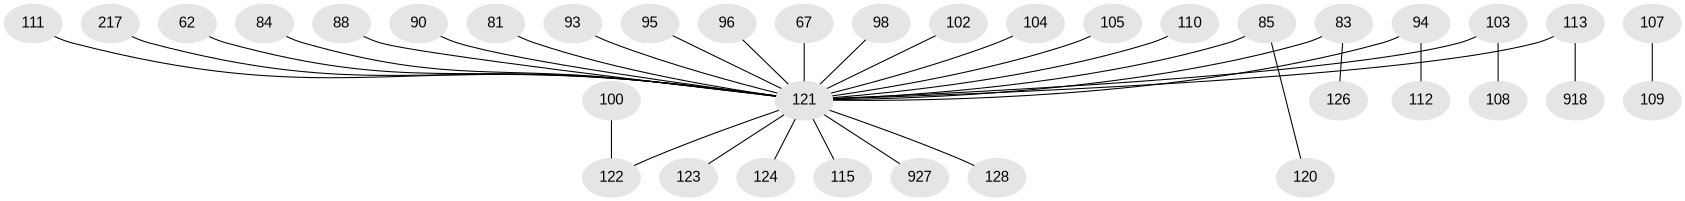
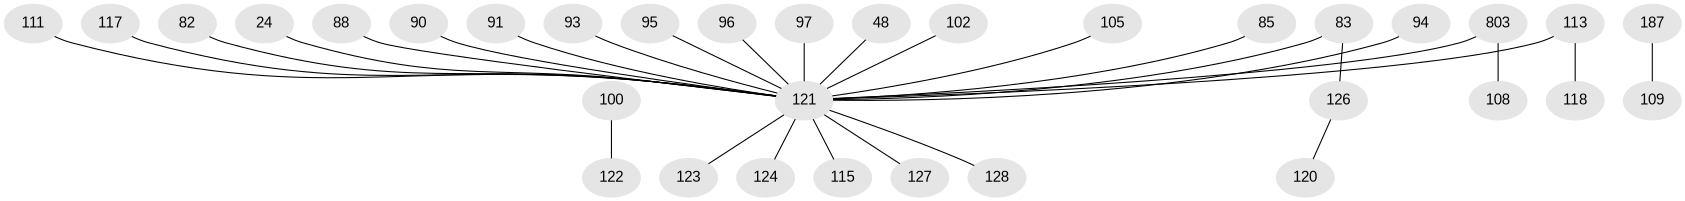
node "217": label "217" -> "117"
node "62": label "62" -> "82"
node "84": label "84" -> "24"
node "81": label "81" -> "91"
node "67": label "67" -> "97"
node "98": label "98" -> "48"
node "104": removed
node "110": removed
node "103": label "103" -> "803"
node "107": label "107" -> "187"
edge "85" -- "120": now "126" -- "120"
node "112": removed
node "918": label "918" -> "118"
edge "121" -- "122": removed
node "927": label "927" -> "127"
